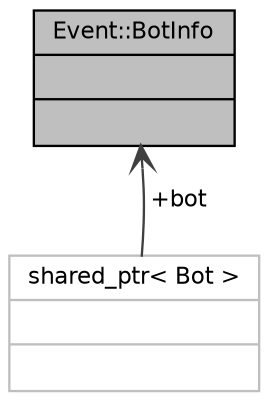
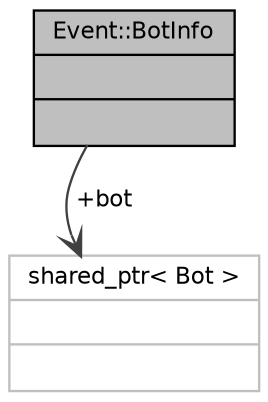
edge "shared_ptr< Bot >" -> "Event::BotInfo": reversed
